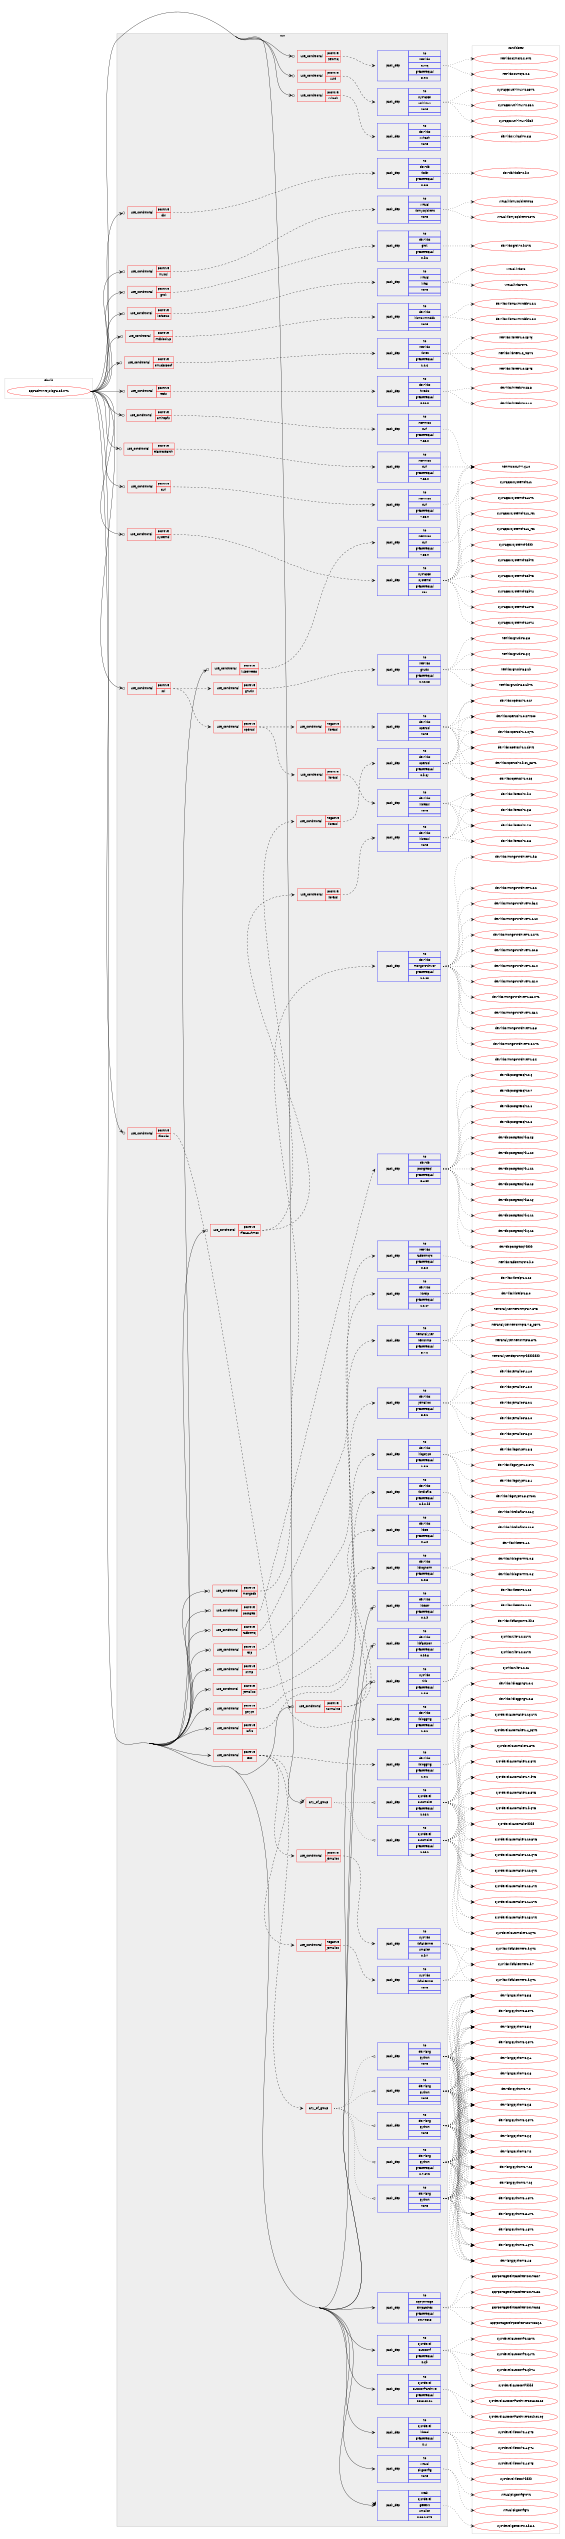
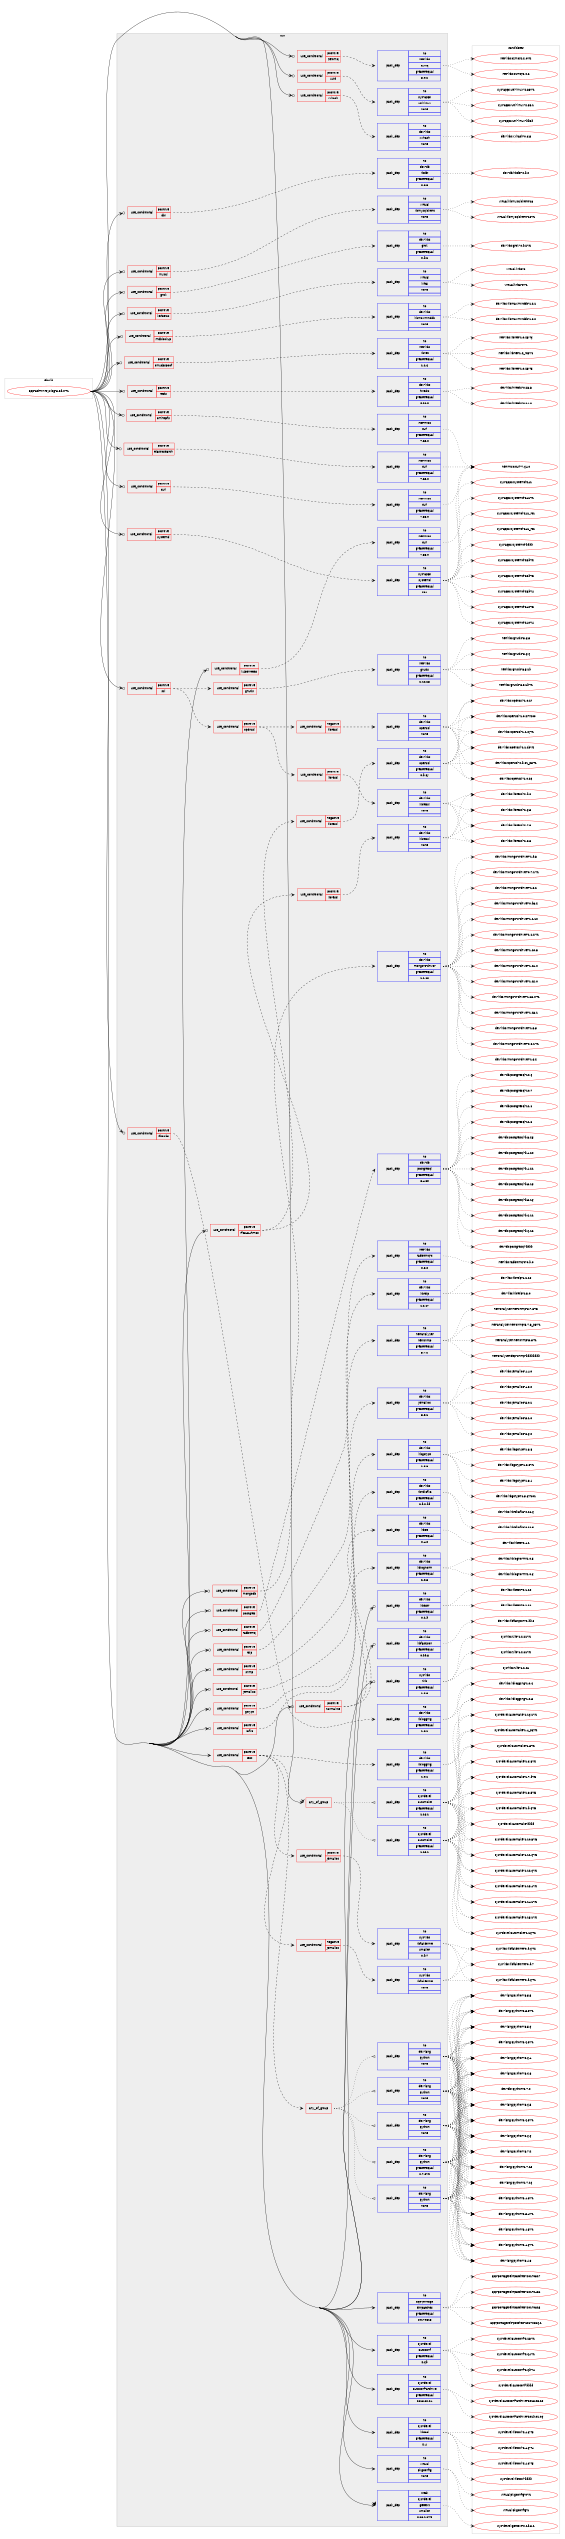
node "dev-libs/mongo-c-driver-0.7.1-r1": added
